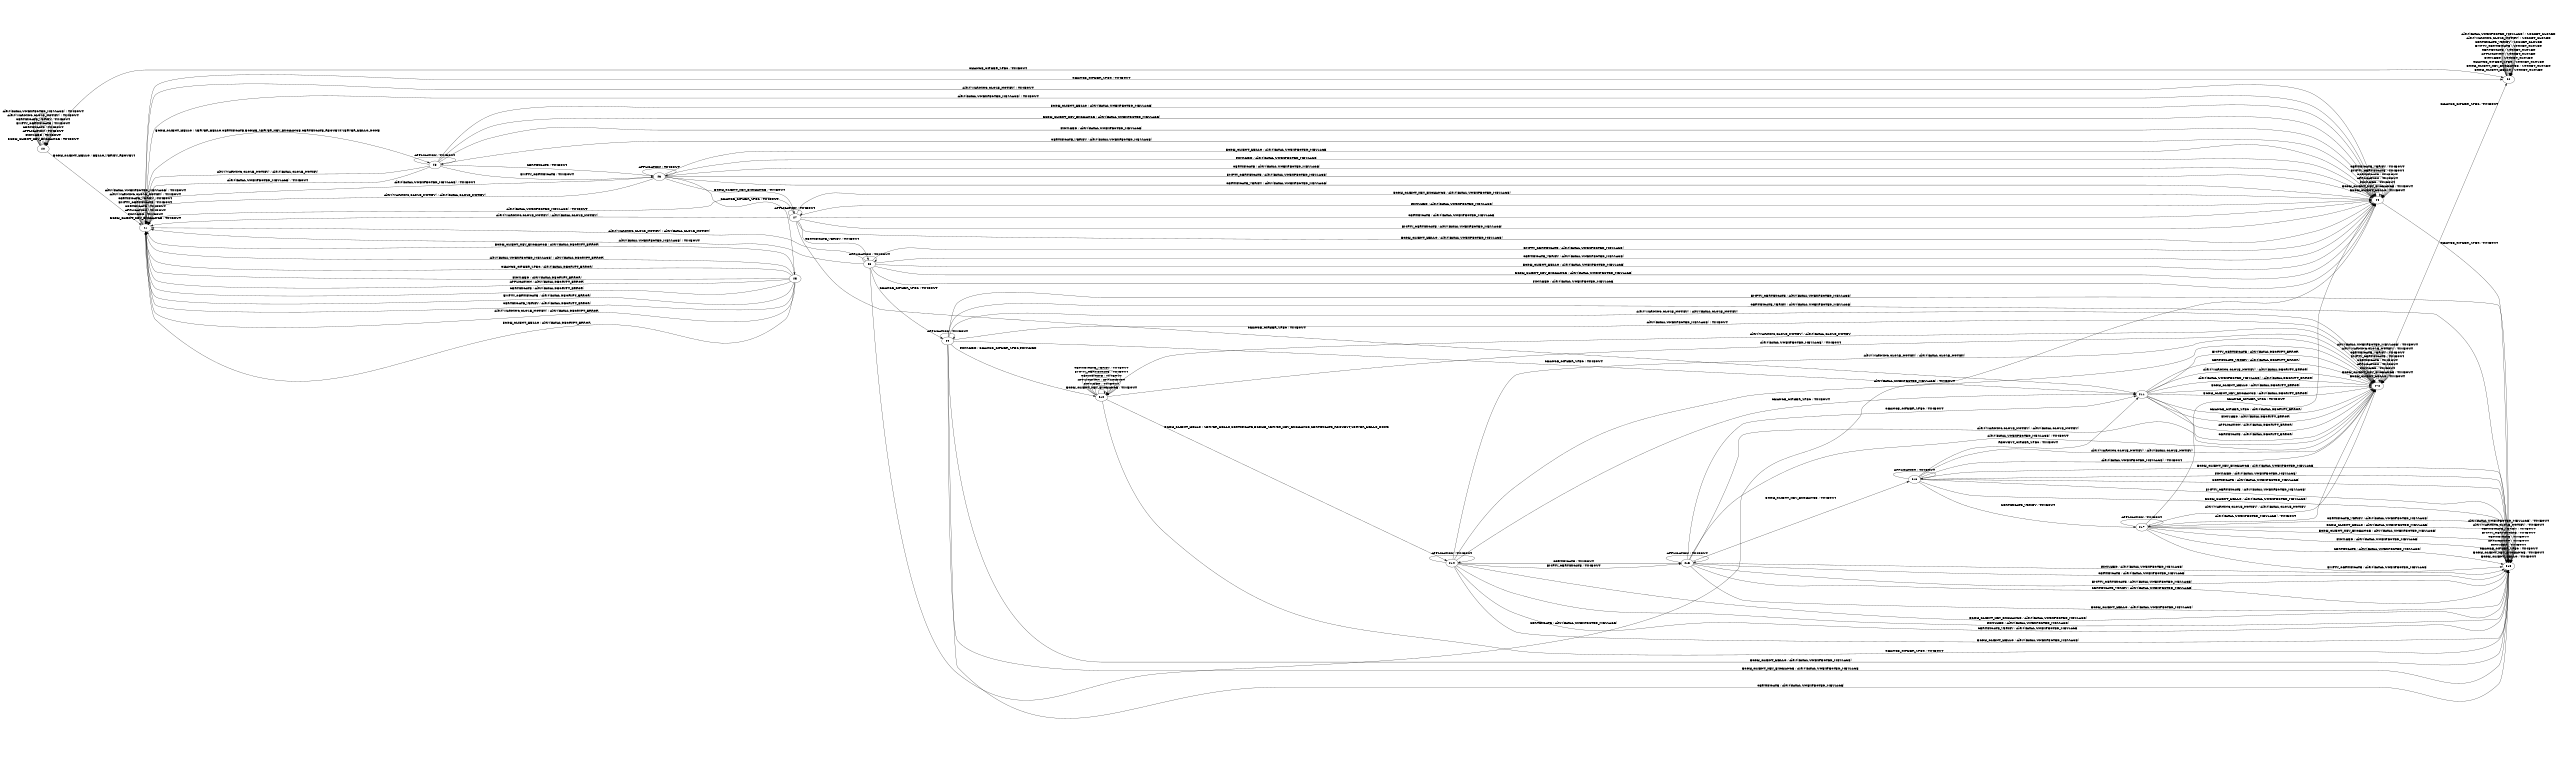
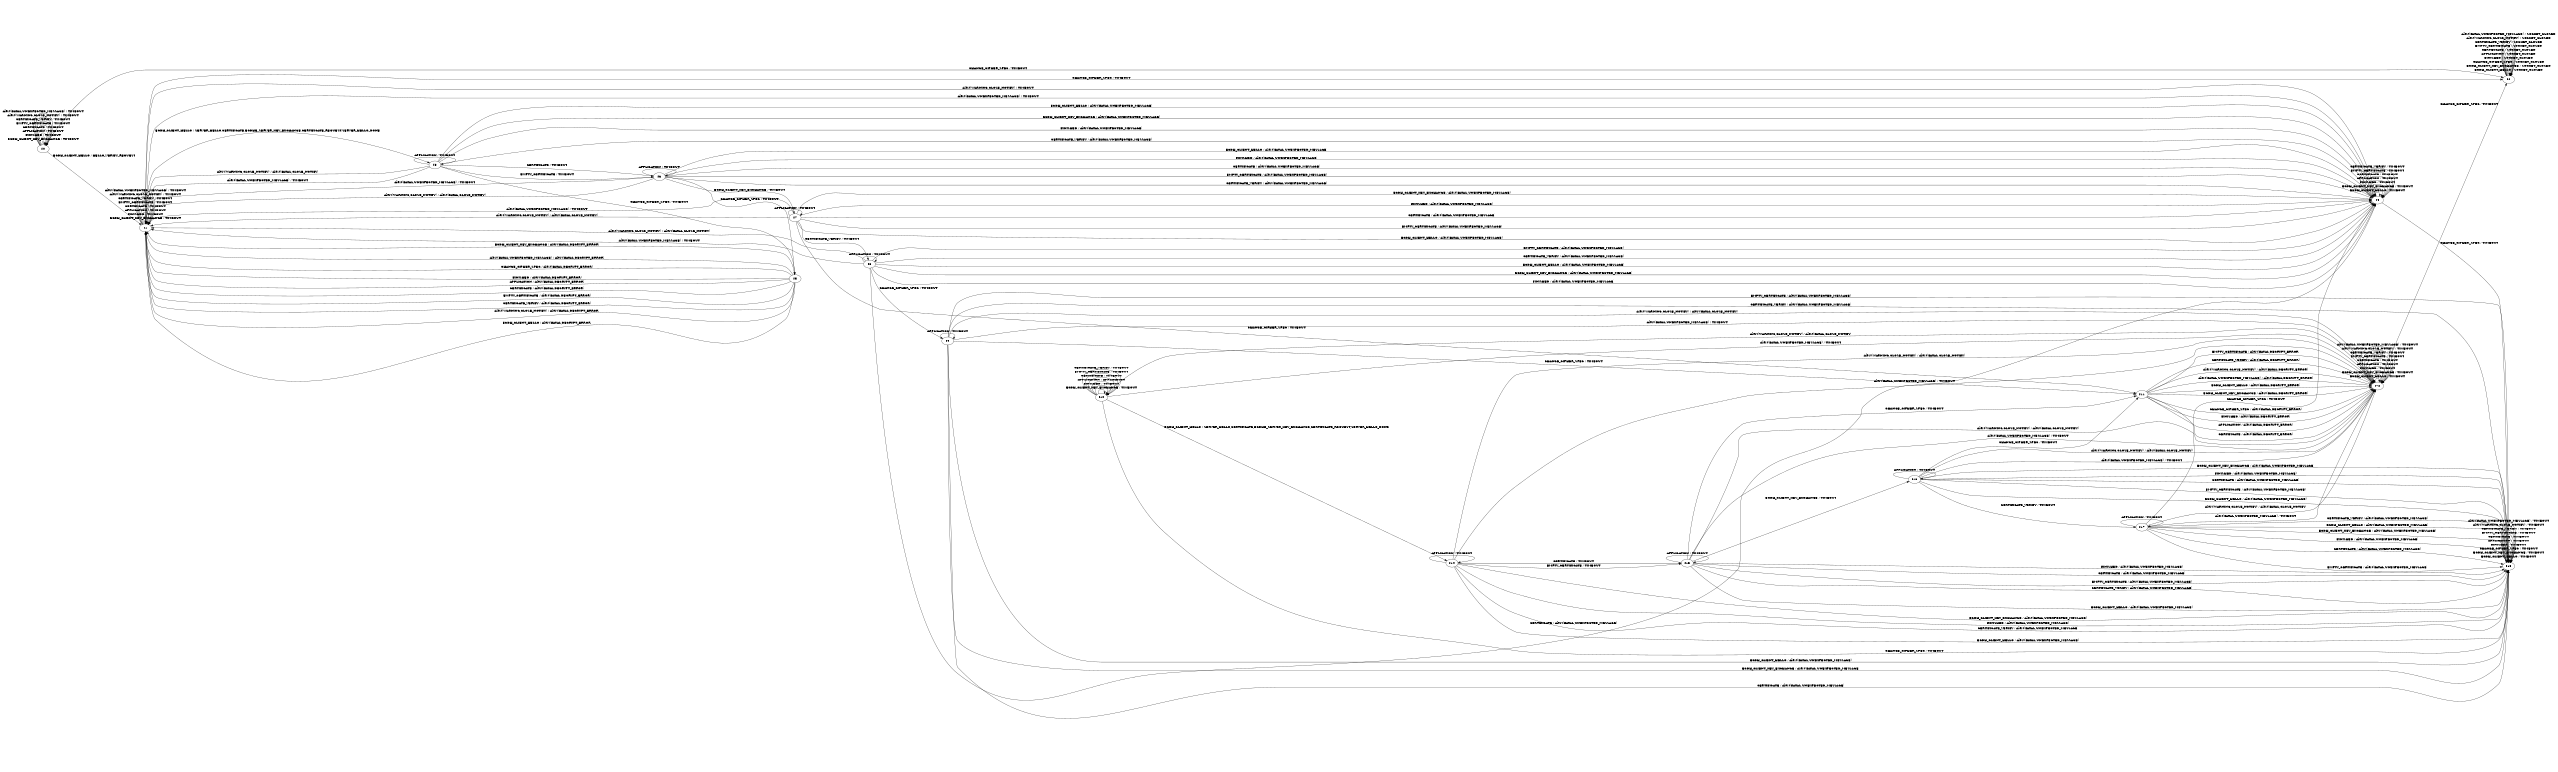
edge "s3" -> "s5": added, label "CHANGE_CIPHER_SPEC / TIMEOUT"
edge "s9" -> "s10": removed, label "FINISHED / CHANGE_CIPHER_SPEC,FINISHED"
edge "s14" -> "s11": removed, label "CHANGE_CIPHER_SPEC / TIMEOUT"
edge "s16" -> "s11": label "REQUEST_CIPHER_SPEC / TIMEOUT" -> "CHANGE_CIPHER_SPEC / TIMEOUT"
